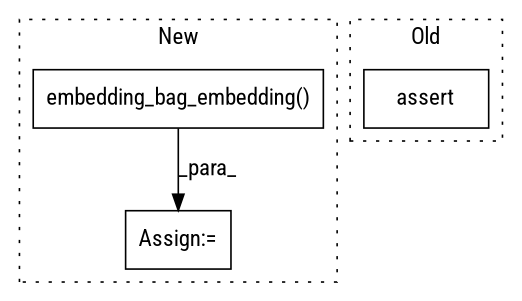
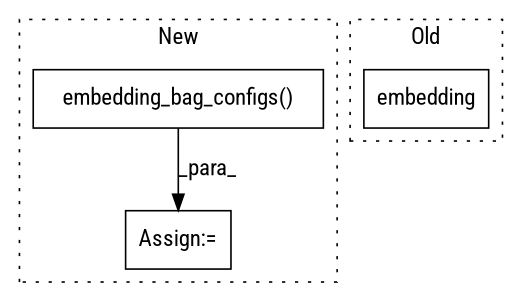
node "embedding_bag_embedding()": label "embedding_bag_embedding()" -> "embedding_bag_configs()"
node "assert": label "assert" -> "embedding"
